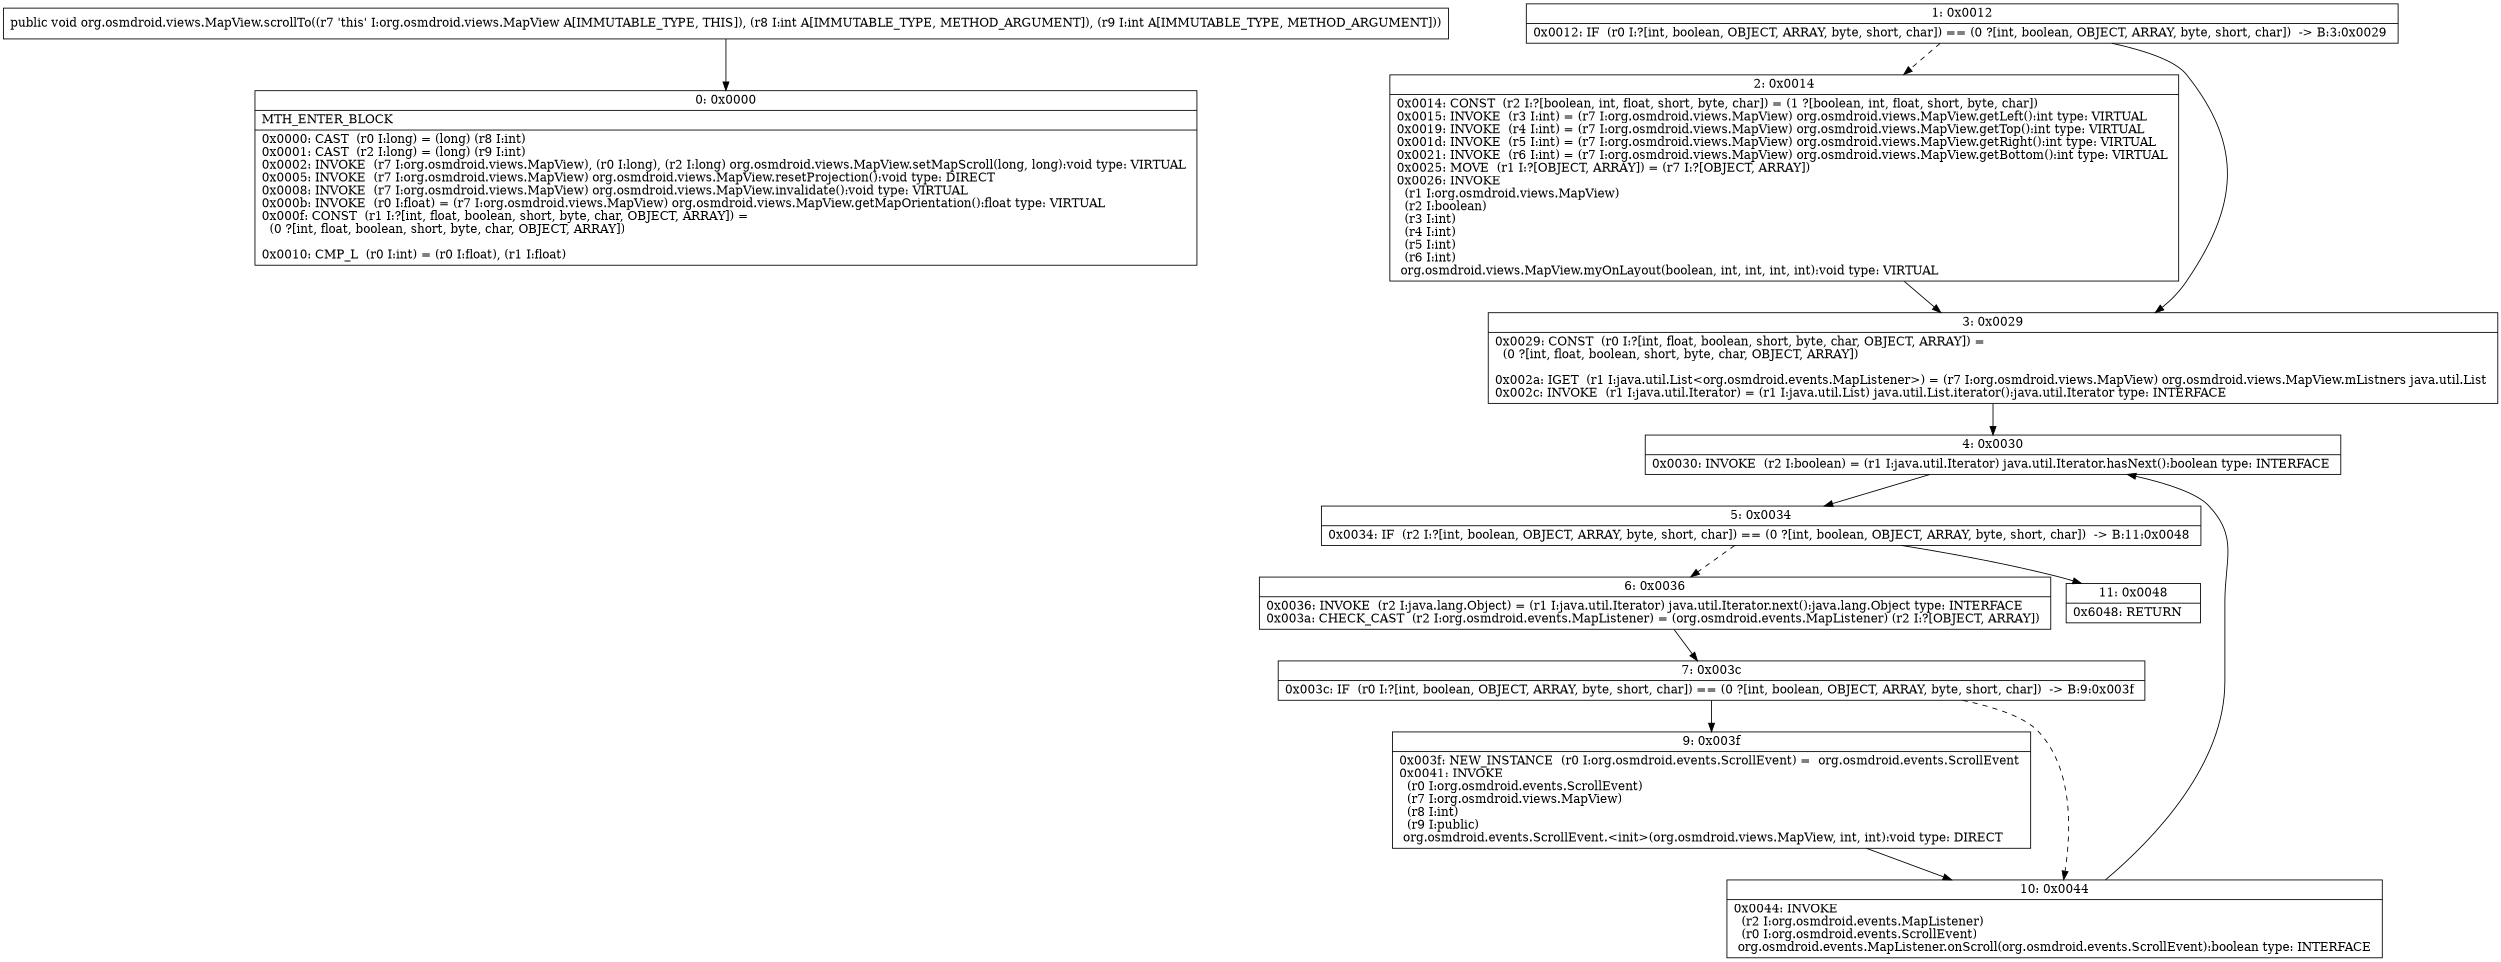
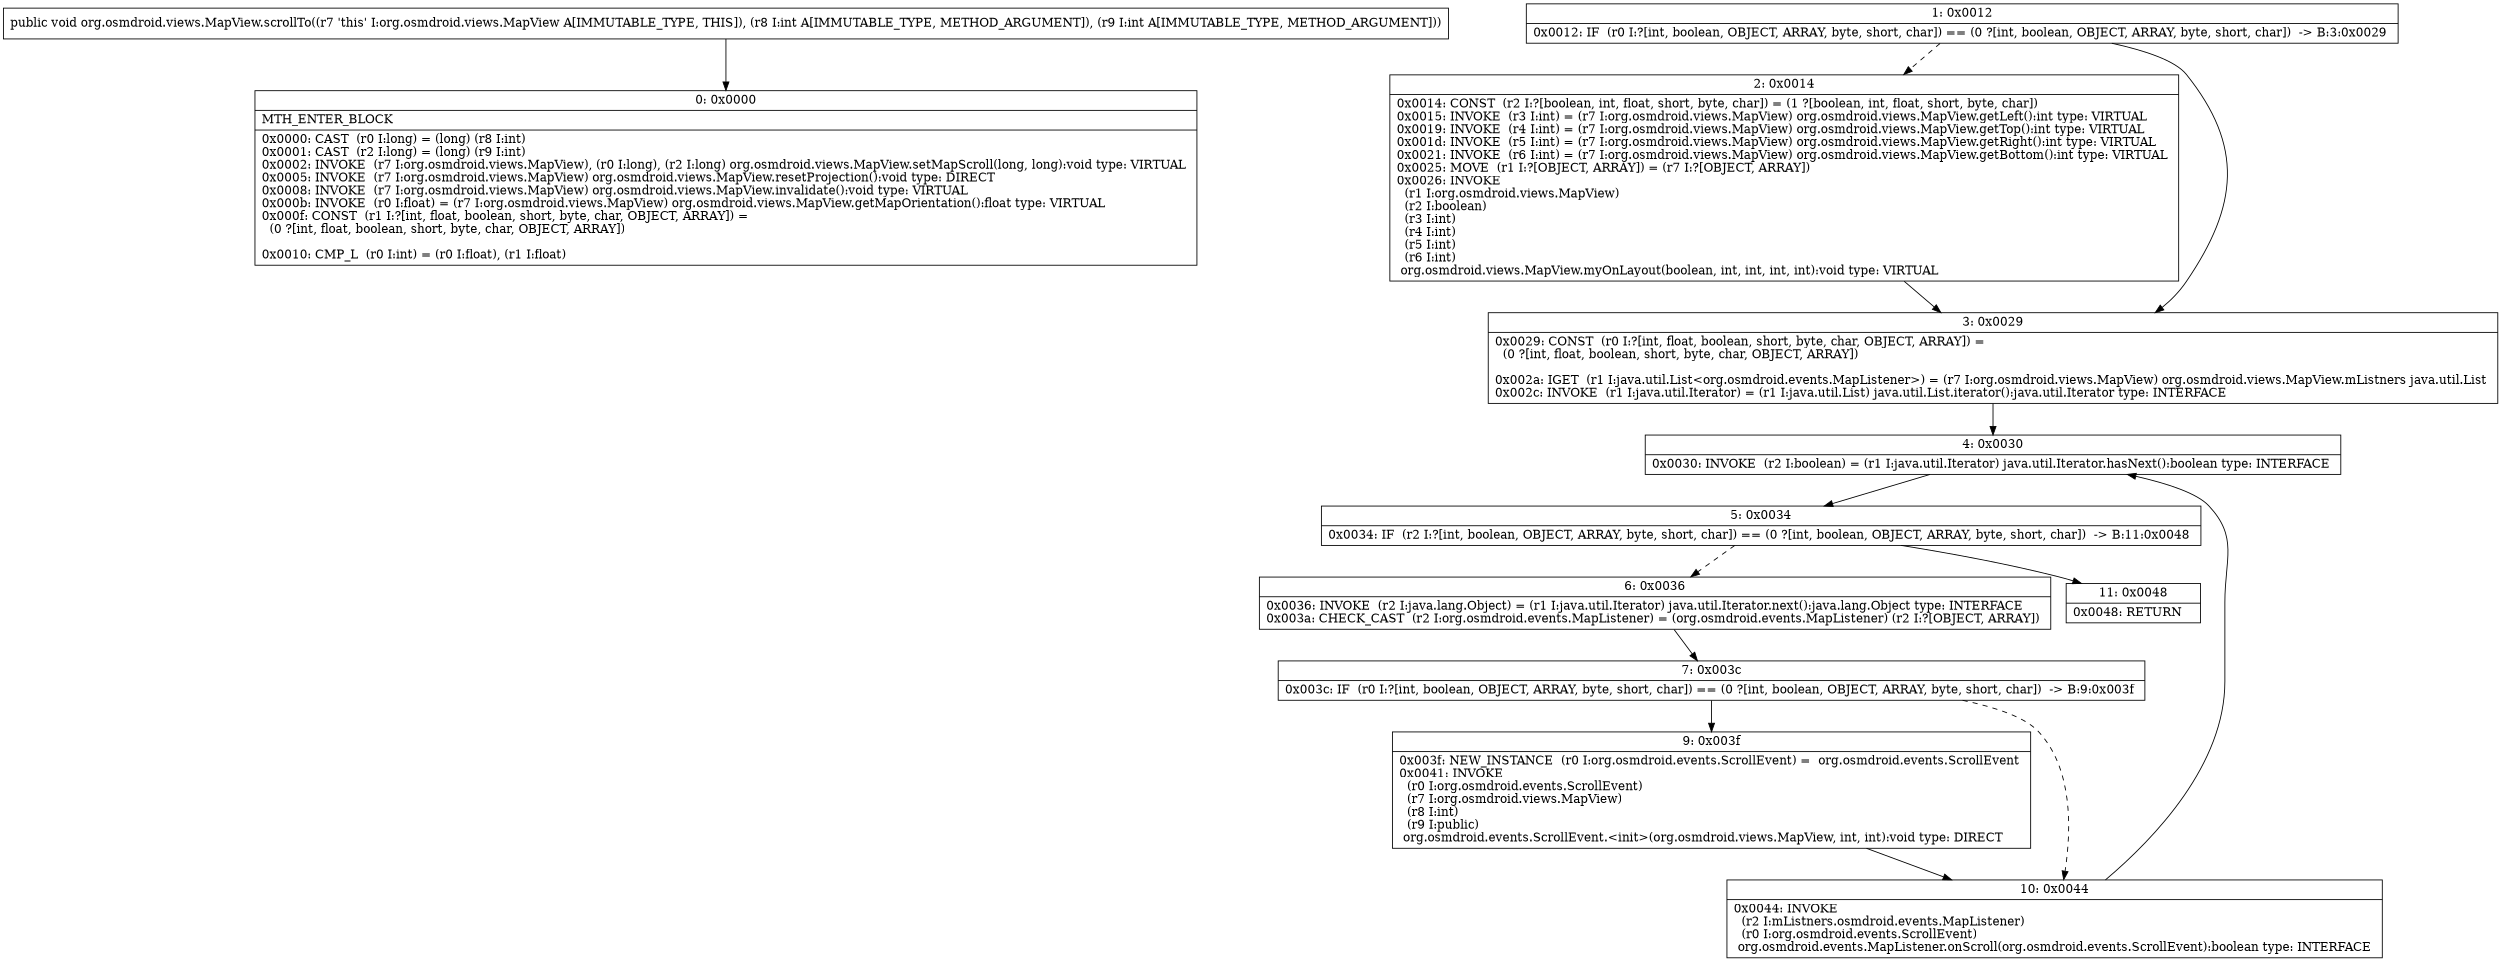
node "11: 0x0048": text "0x6048: RETURN" -> "0x0048: RETURN"
node "10: 0x0044": text "(r2 I:org.osmdroid.events.MapListener)" -> "(r2 I:mListners.osmdroid.events.MapListener)"
